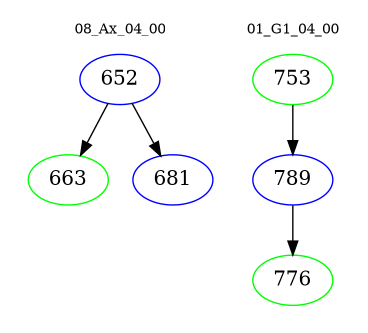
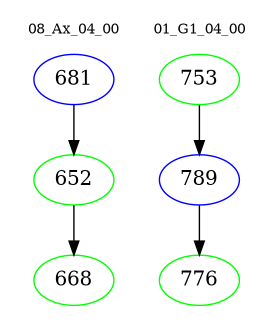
node "652": color blue -> green
edge "652" -> "681": reversed
node "663": label "663" -> "668"
